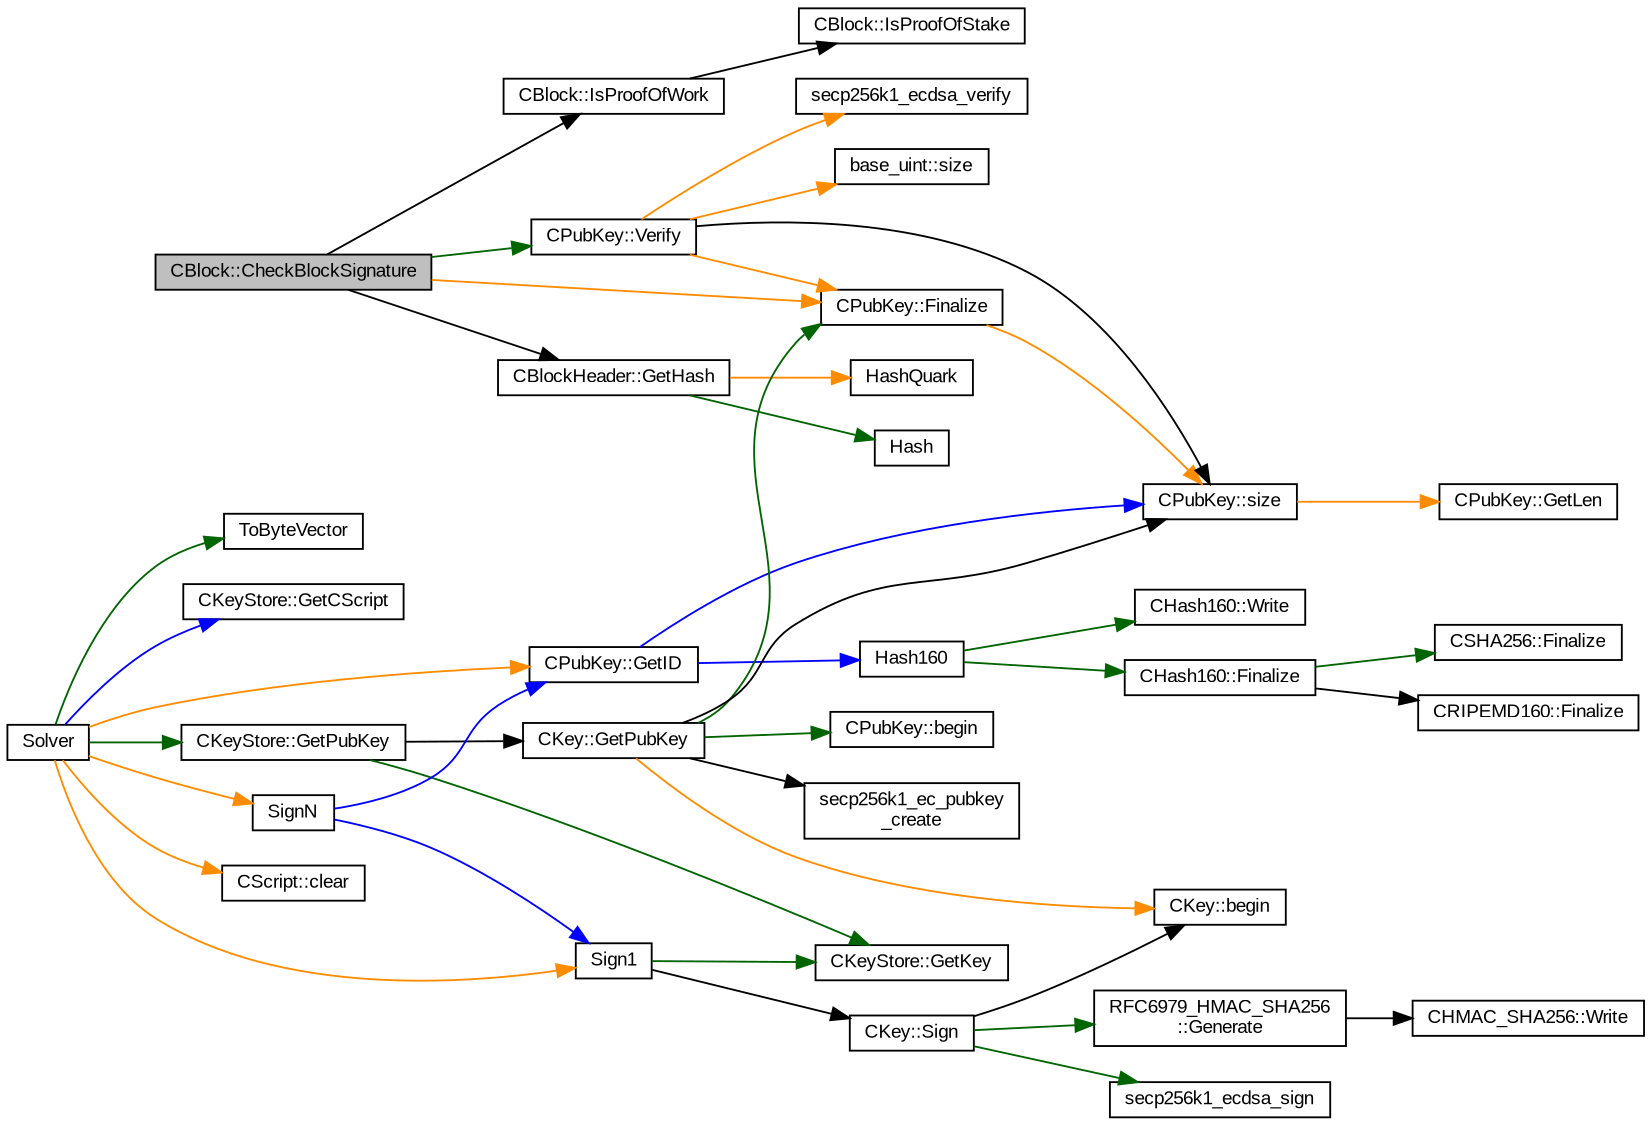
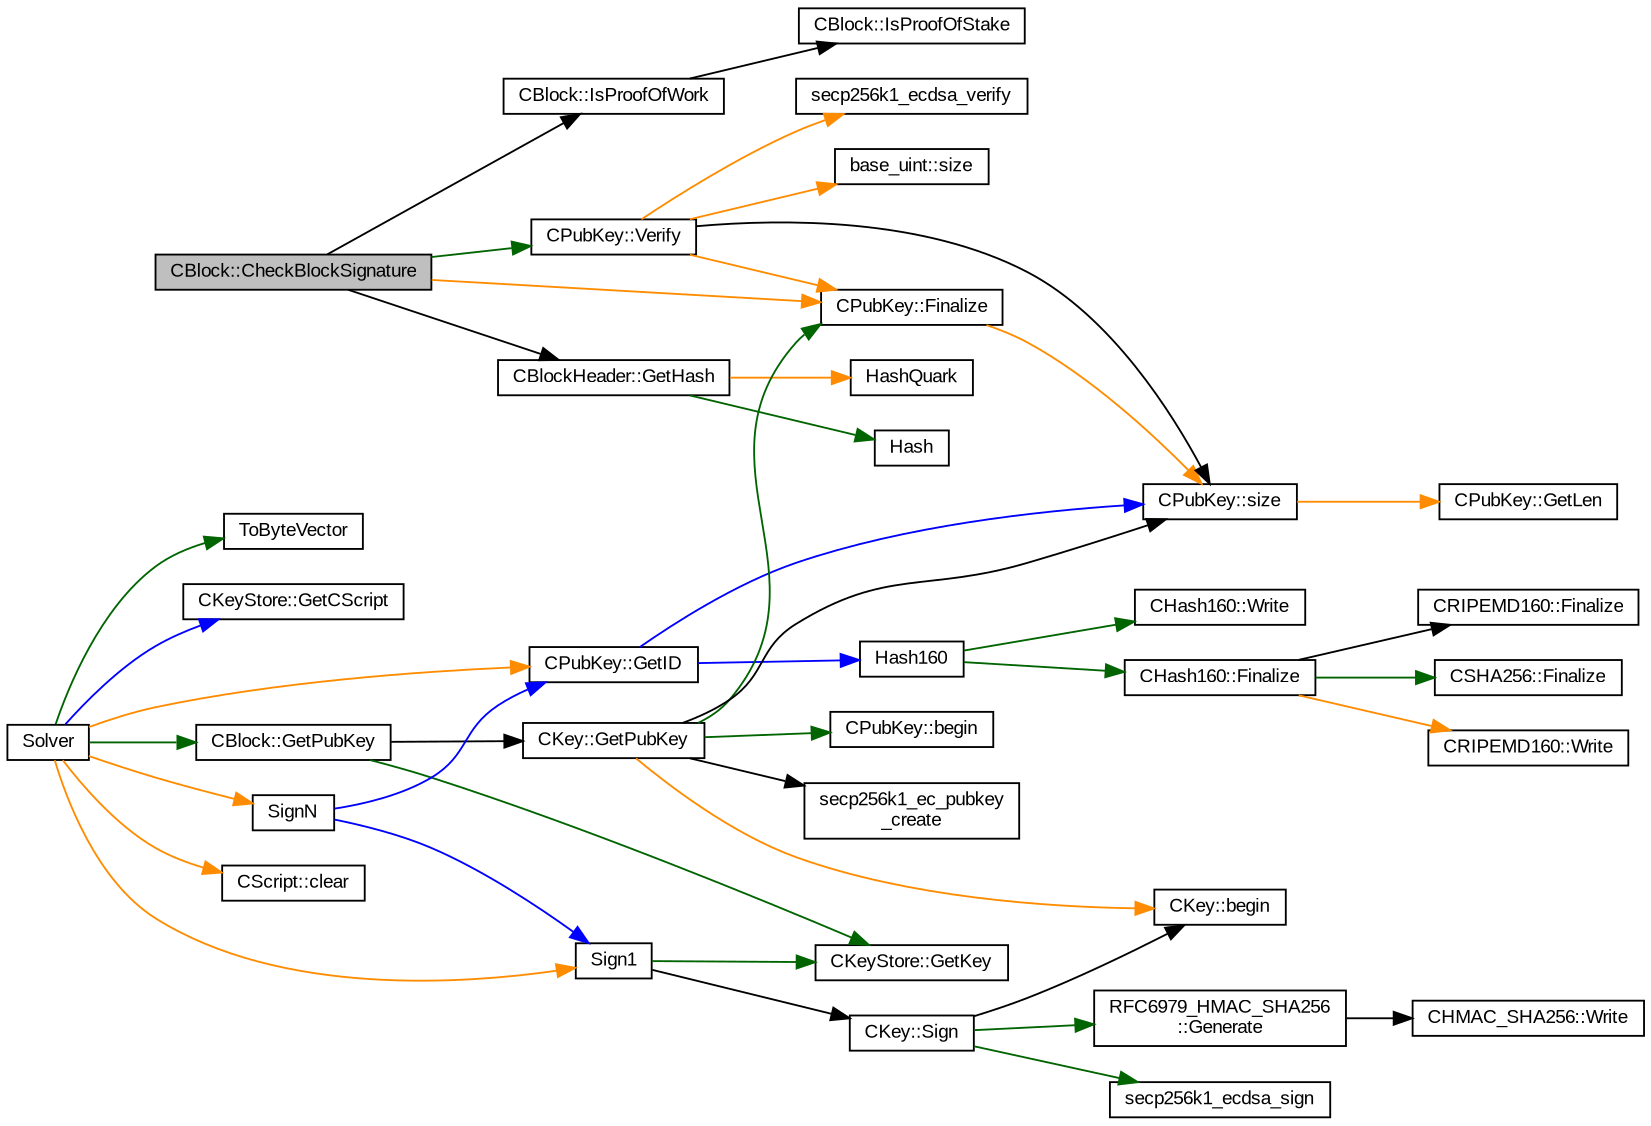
node "CKeyStore::GetPubKey": label "CKeyStore::GetPubKey" -> "CBlock::GetPubKey"
node "CRIPEMD160::Write": added
